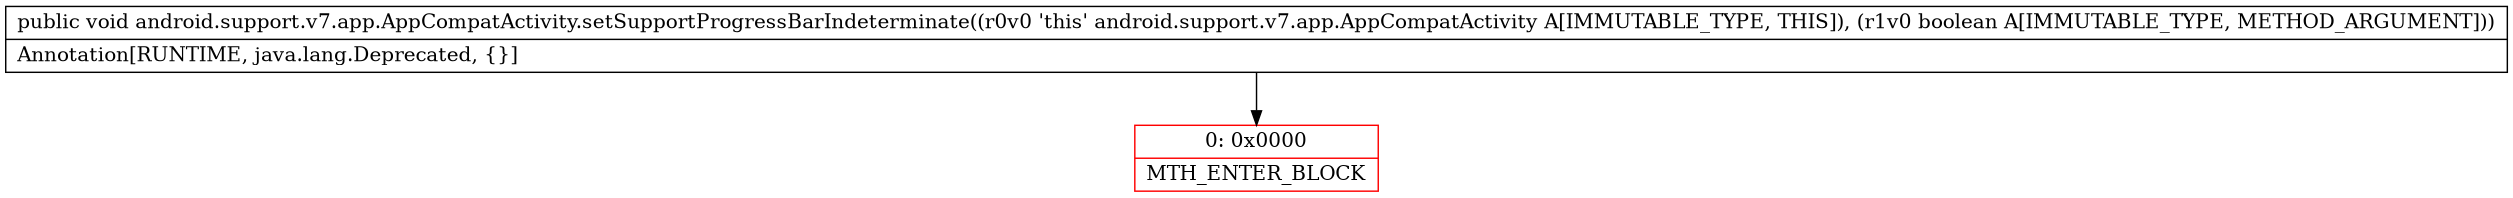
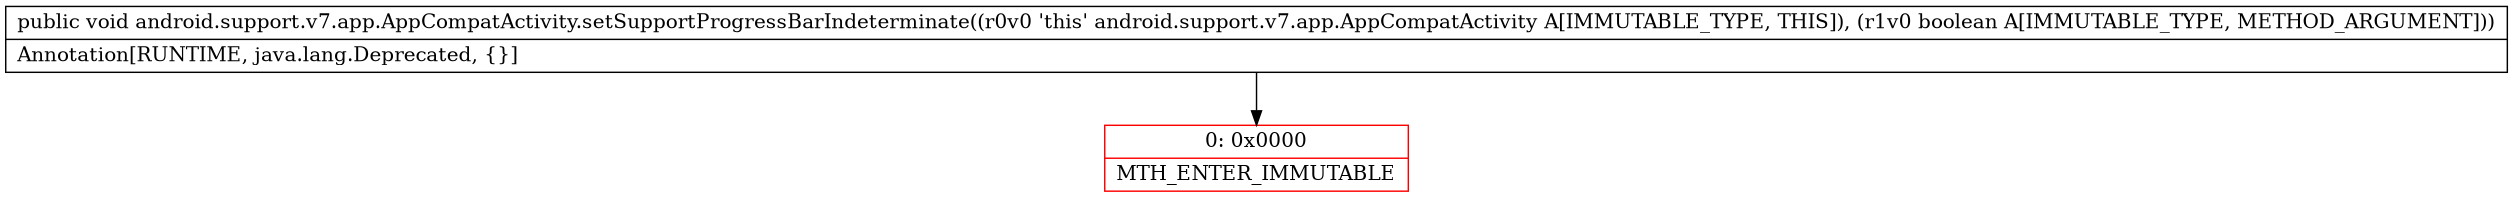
node "0: 0x0000": text "MTH_ENTER_BLOCK" -> "MTH_ENTER_IMMUTABLE"
